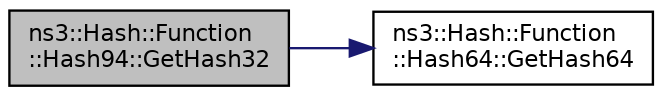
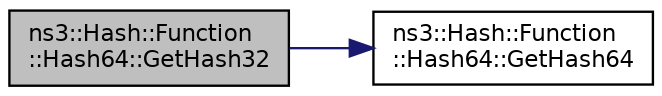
node "ns3::Hash::Function ::Hash94::GetHash32": label "ns3::Hash::Function ::Hash94::GetHash32" -> "ns3::Hash::Function ::Hash64::GetHash32"
